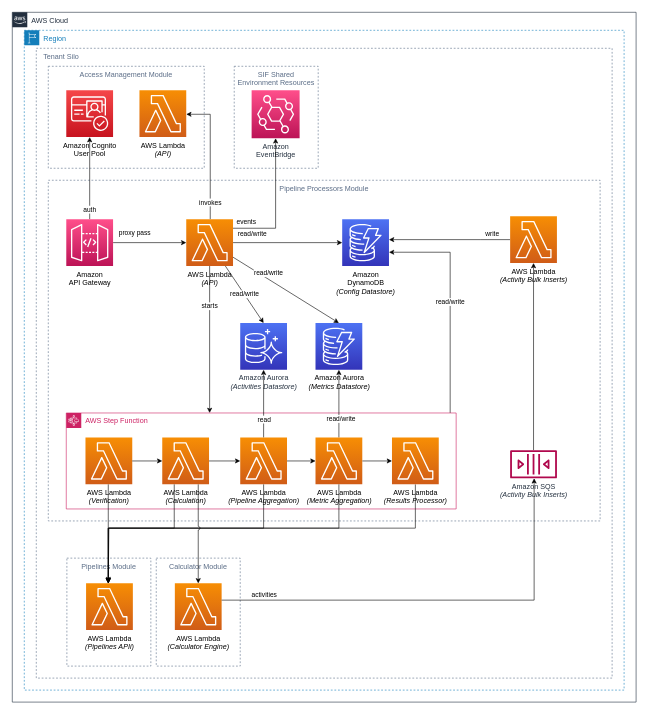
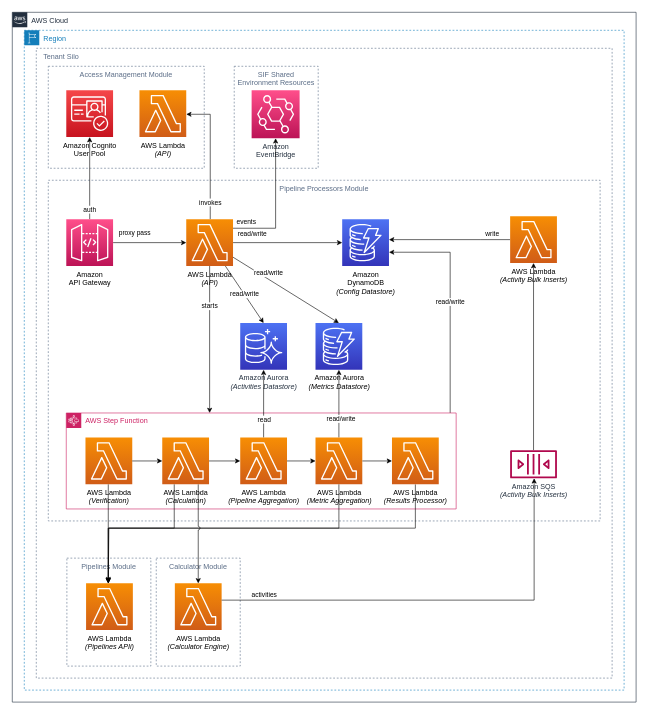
edge "AWS Lambda(Pipeline Aggregation)" -> "AWS Lambda(Pipelines APIi)": removed
